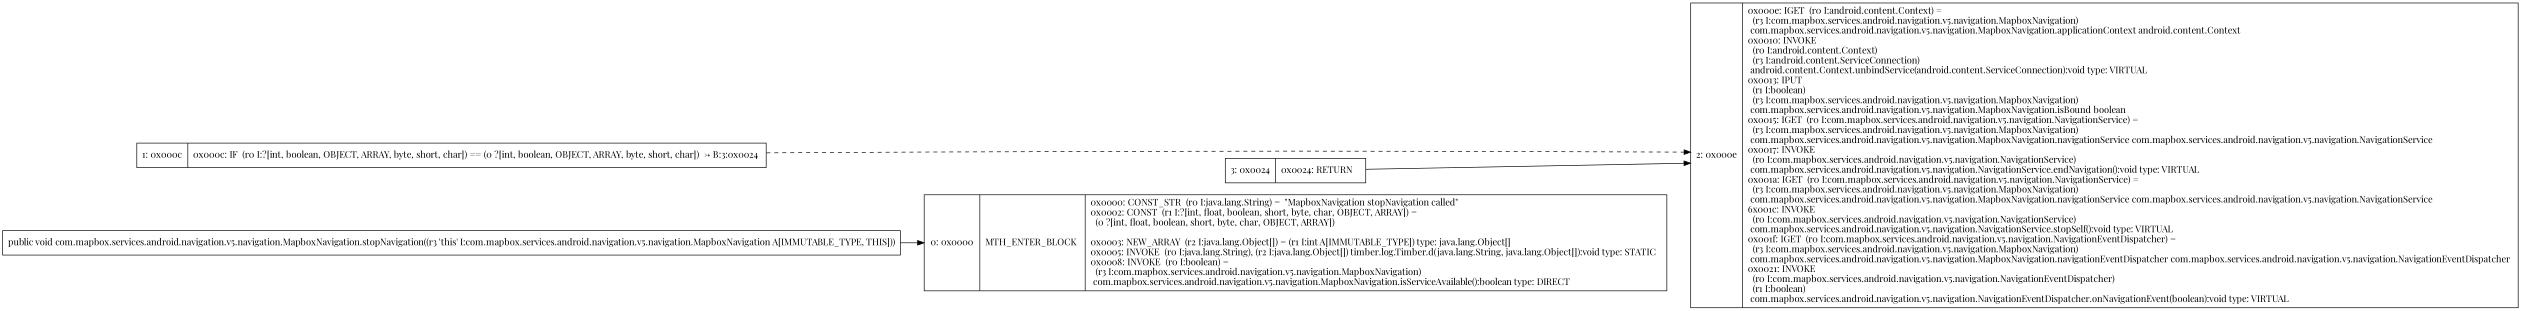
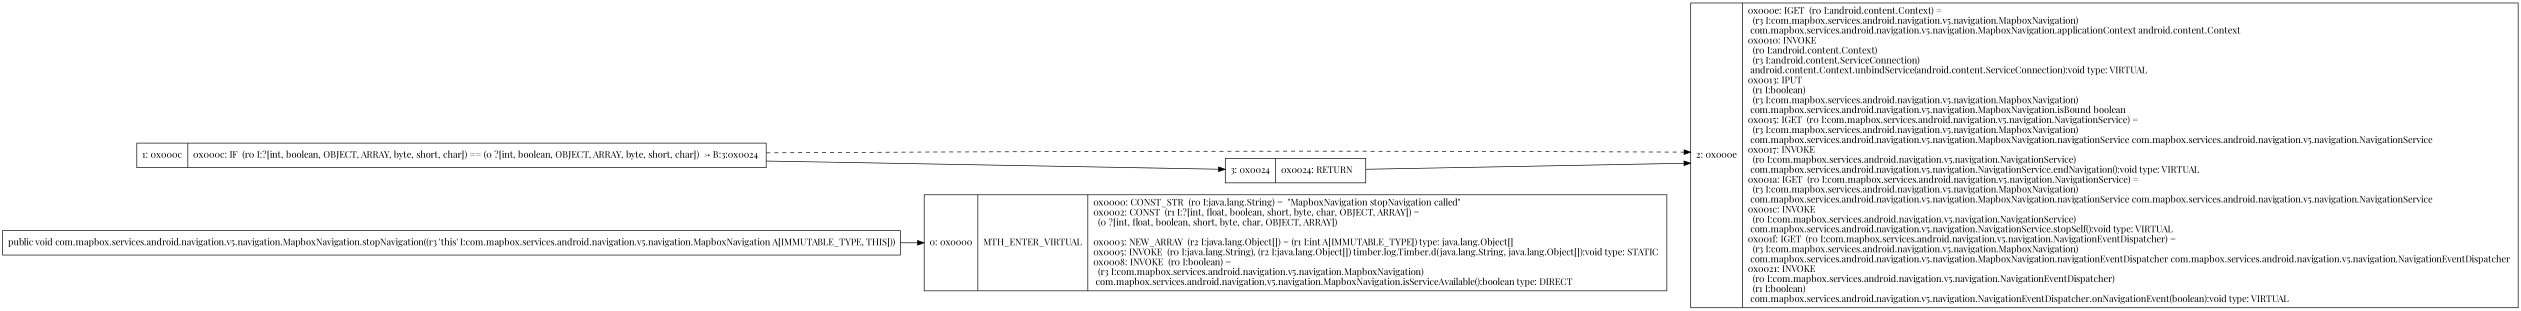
edge "1: 0x000c" -> "3: 0x0024": added
node "2: 0x000e": text "6x001c: INVOKE" -> "0x001c: INVOKE"
node "0: 0x0000": text "MTH_ENTER_BLOCK" -> "MTH_ENTER_VIRTUAL"
